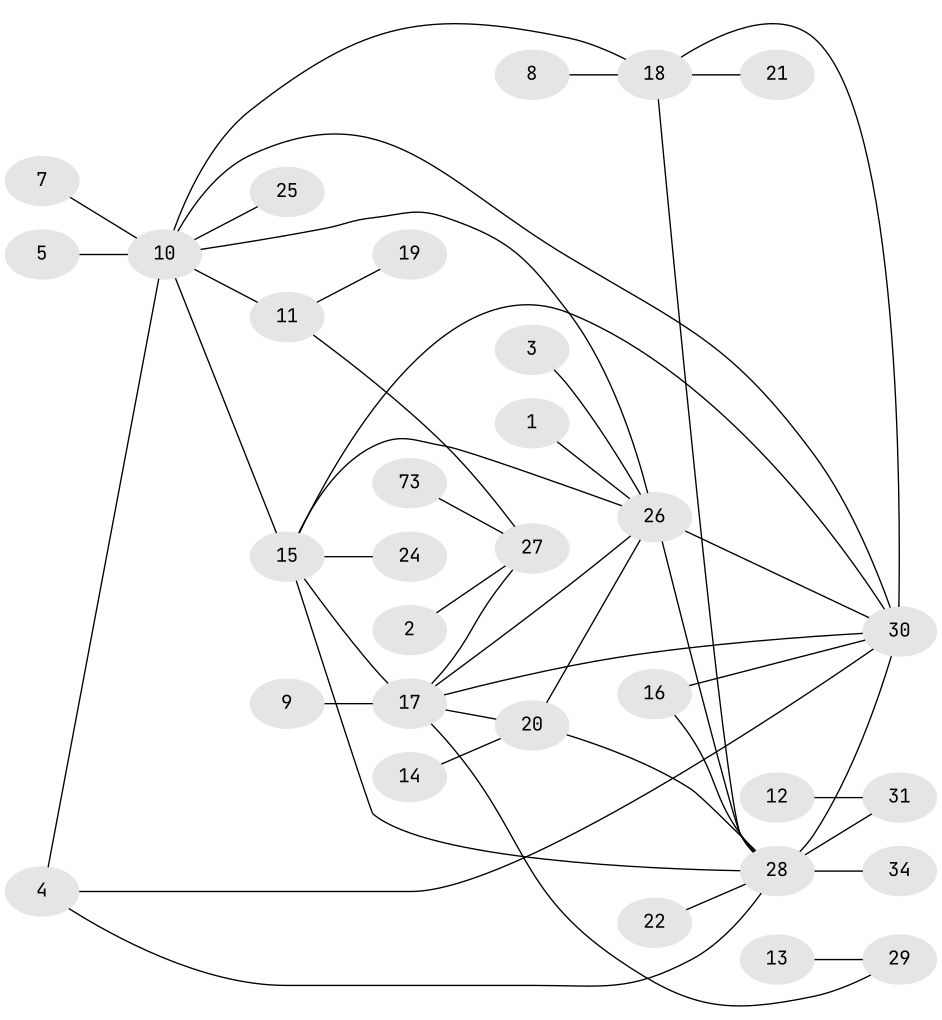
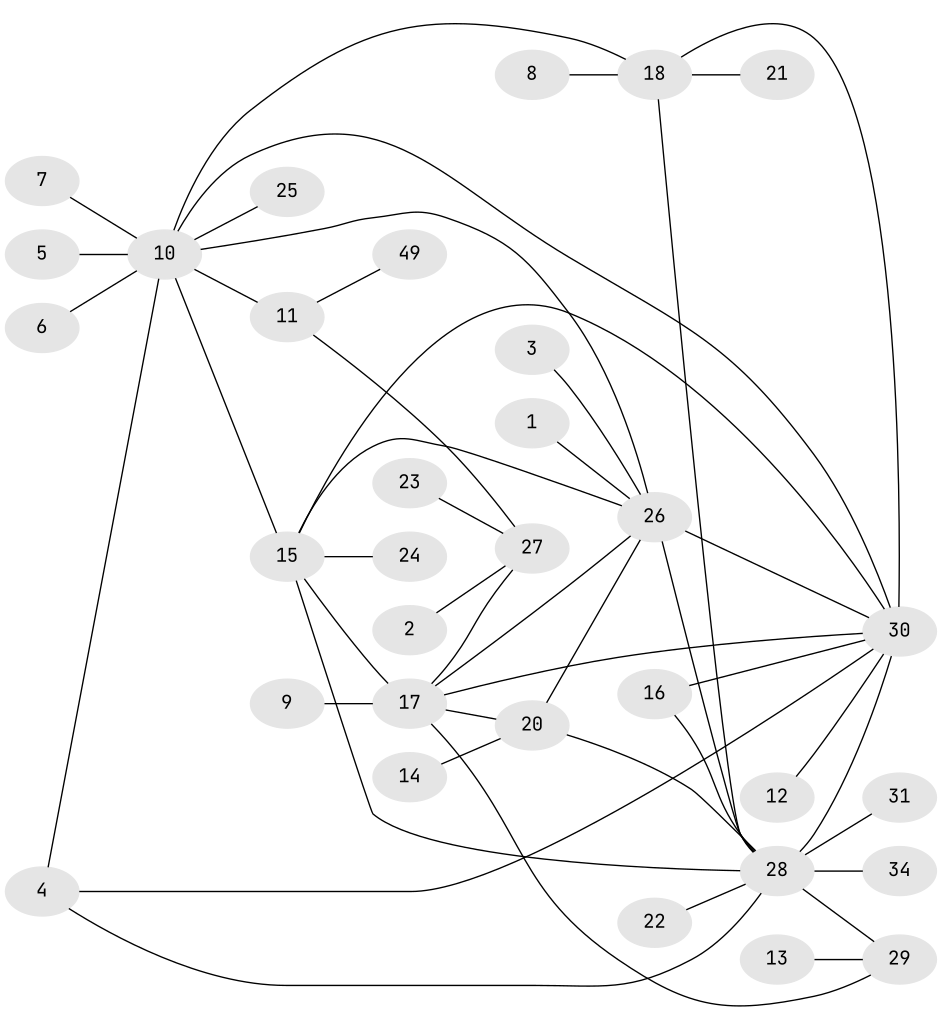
node "19": label "19" -> "49"
node "6": added
node "73": label "73" -> "23"
edge "12" -- "31": now "12" -- "30"
edge "28" -- "29": added
